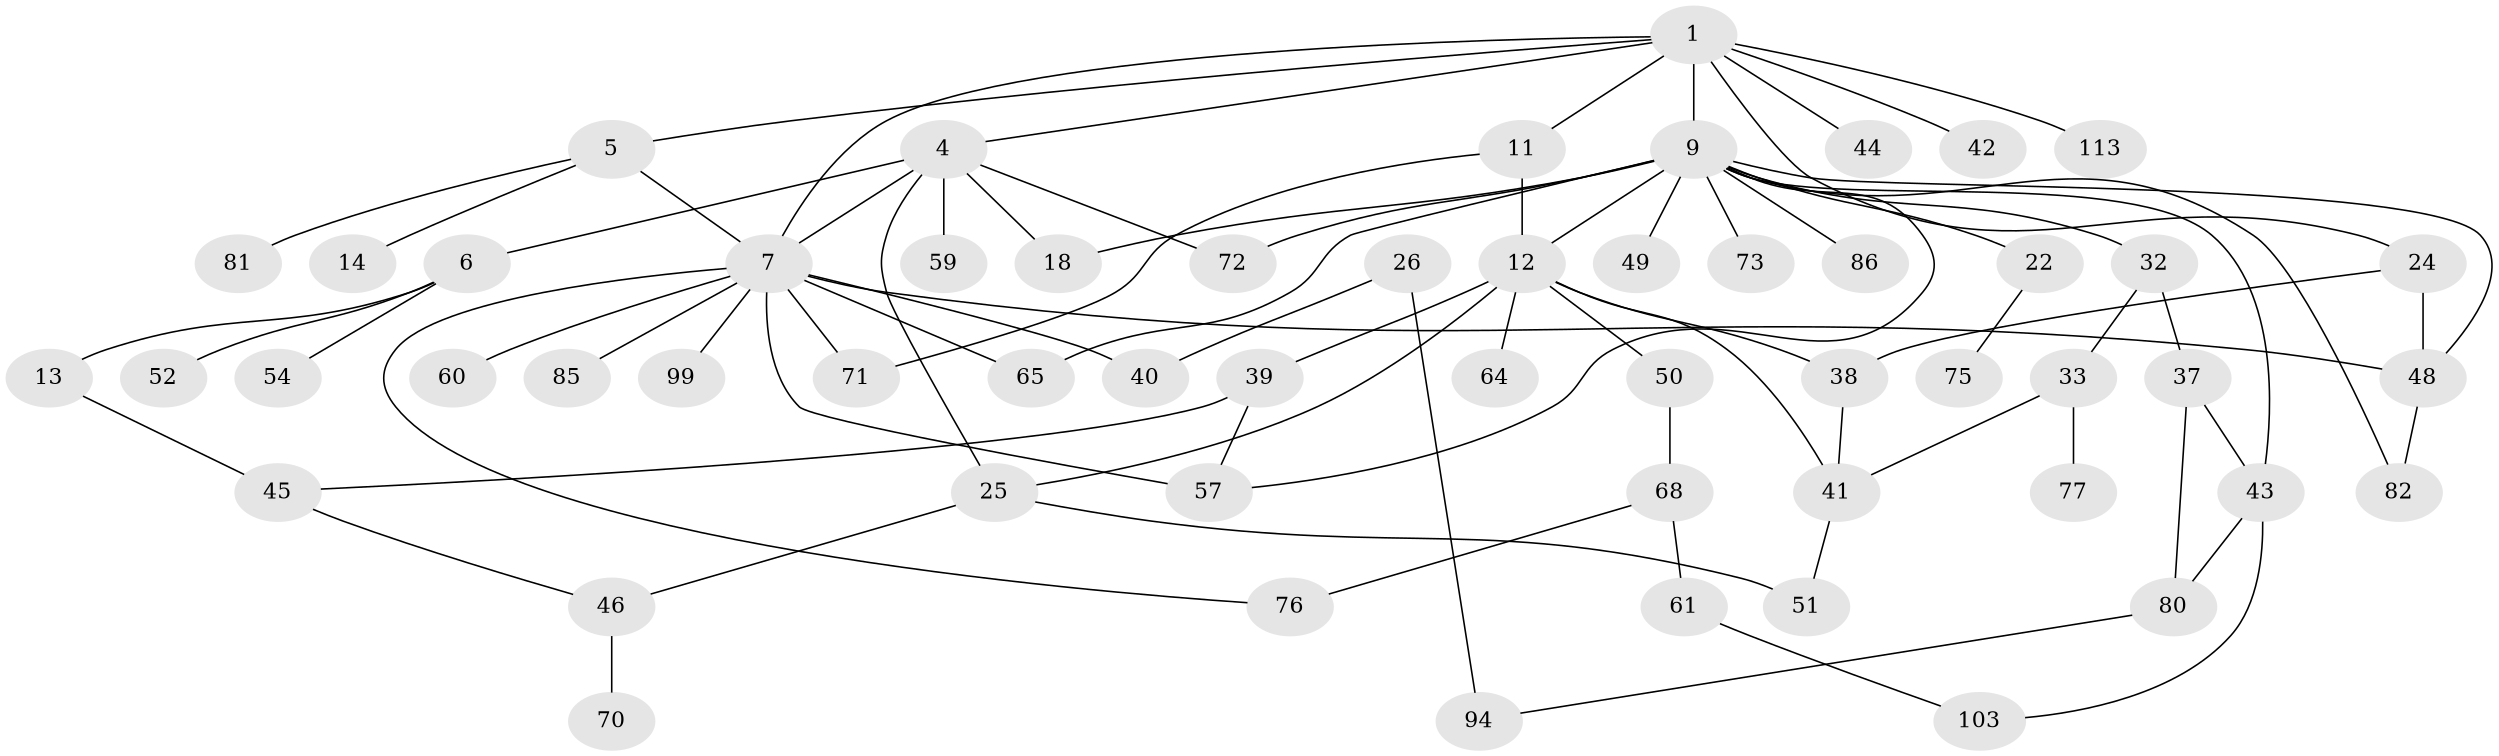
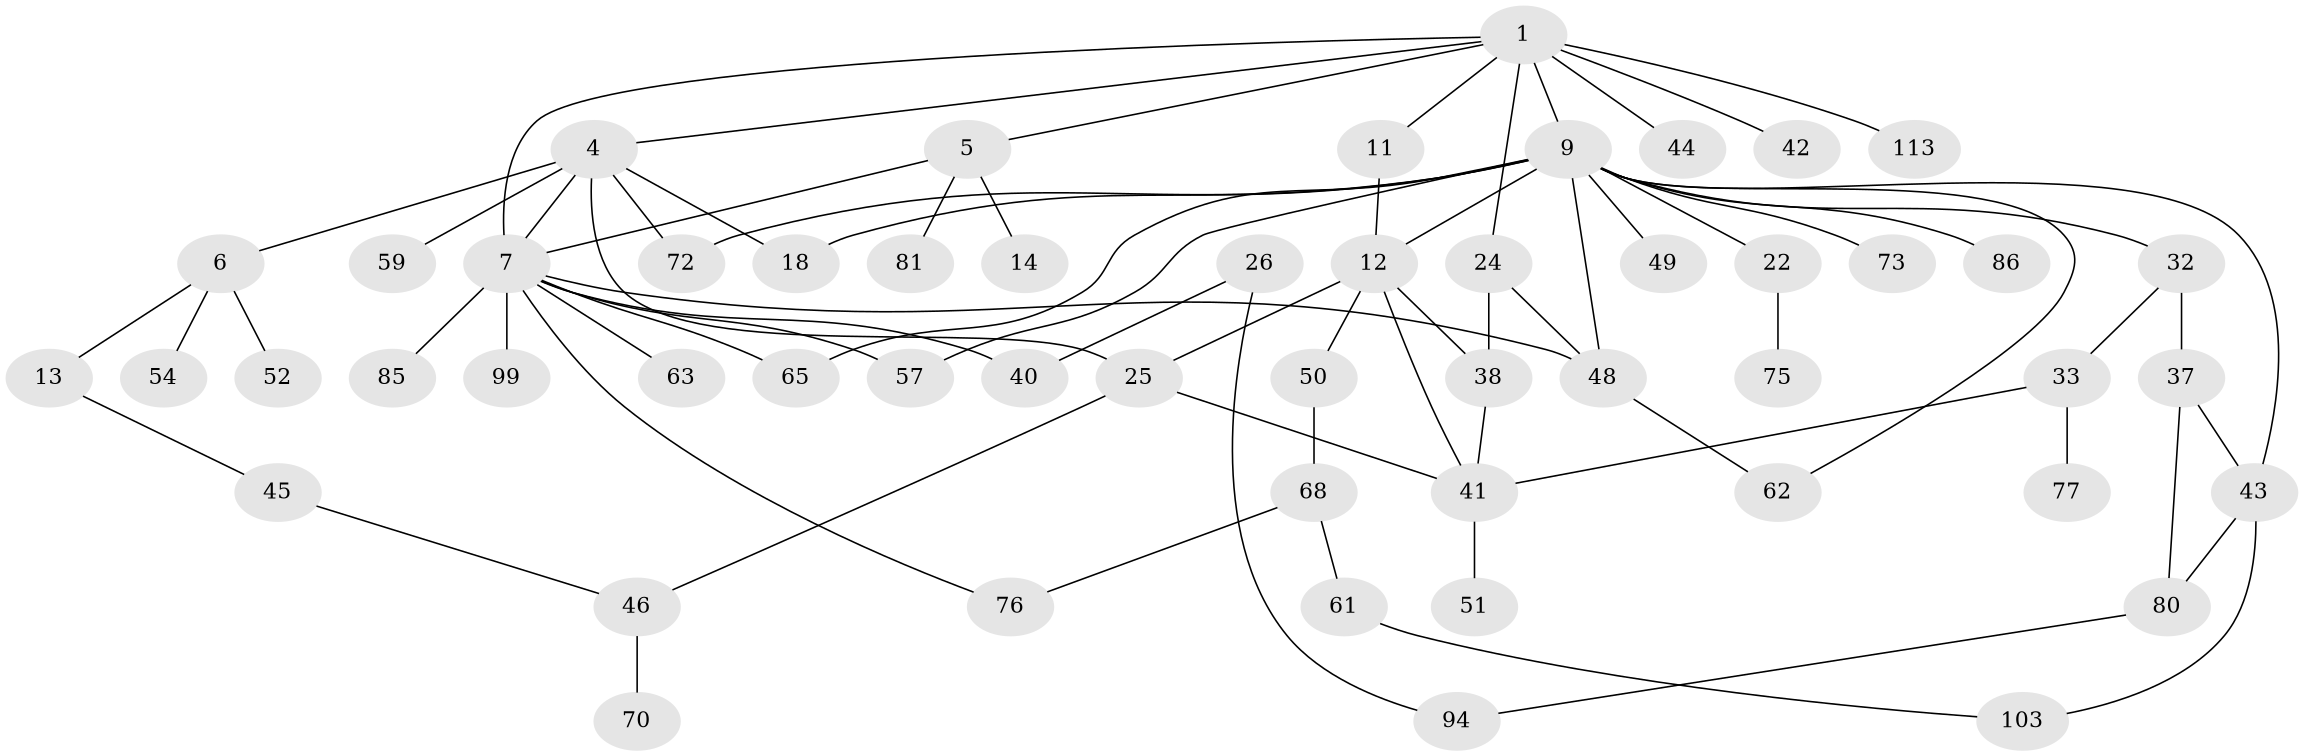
node "60": label "60" -> "63"
node "71": removed
node "39": removed
node "64": removed
node "82": label "82" -> "62"
edge "25" -- "51": now "25" -- "41"
